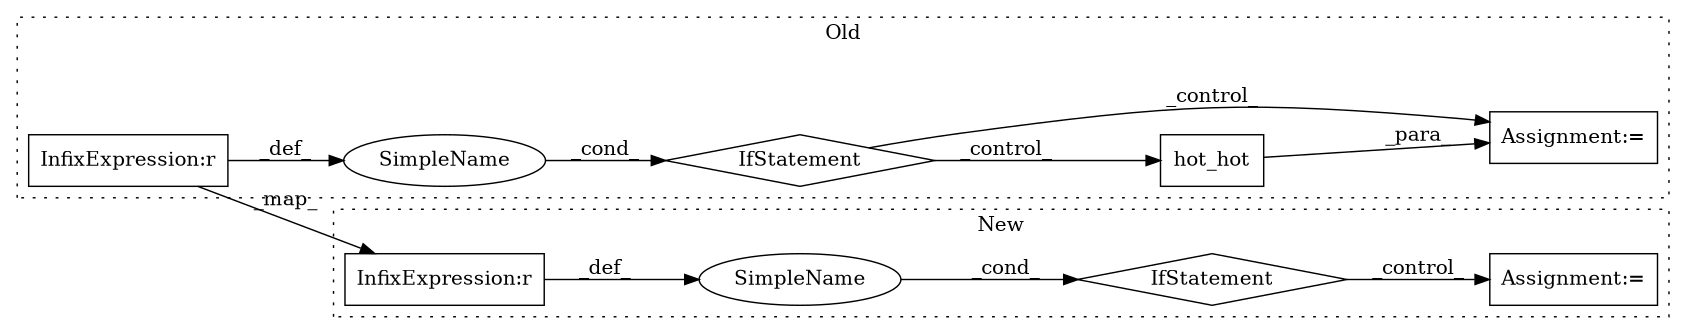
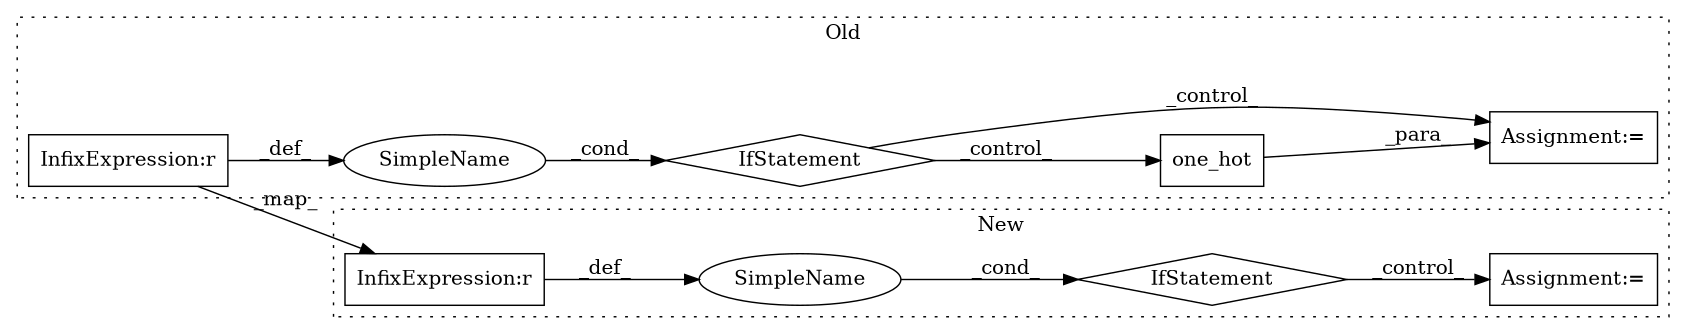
node "hot_hot": label "hot_hot" -> "one_hot"
